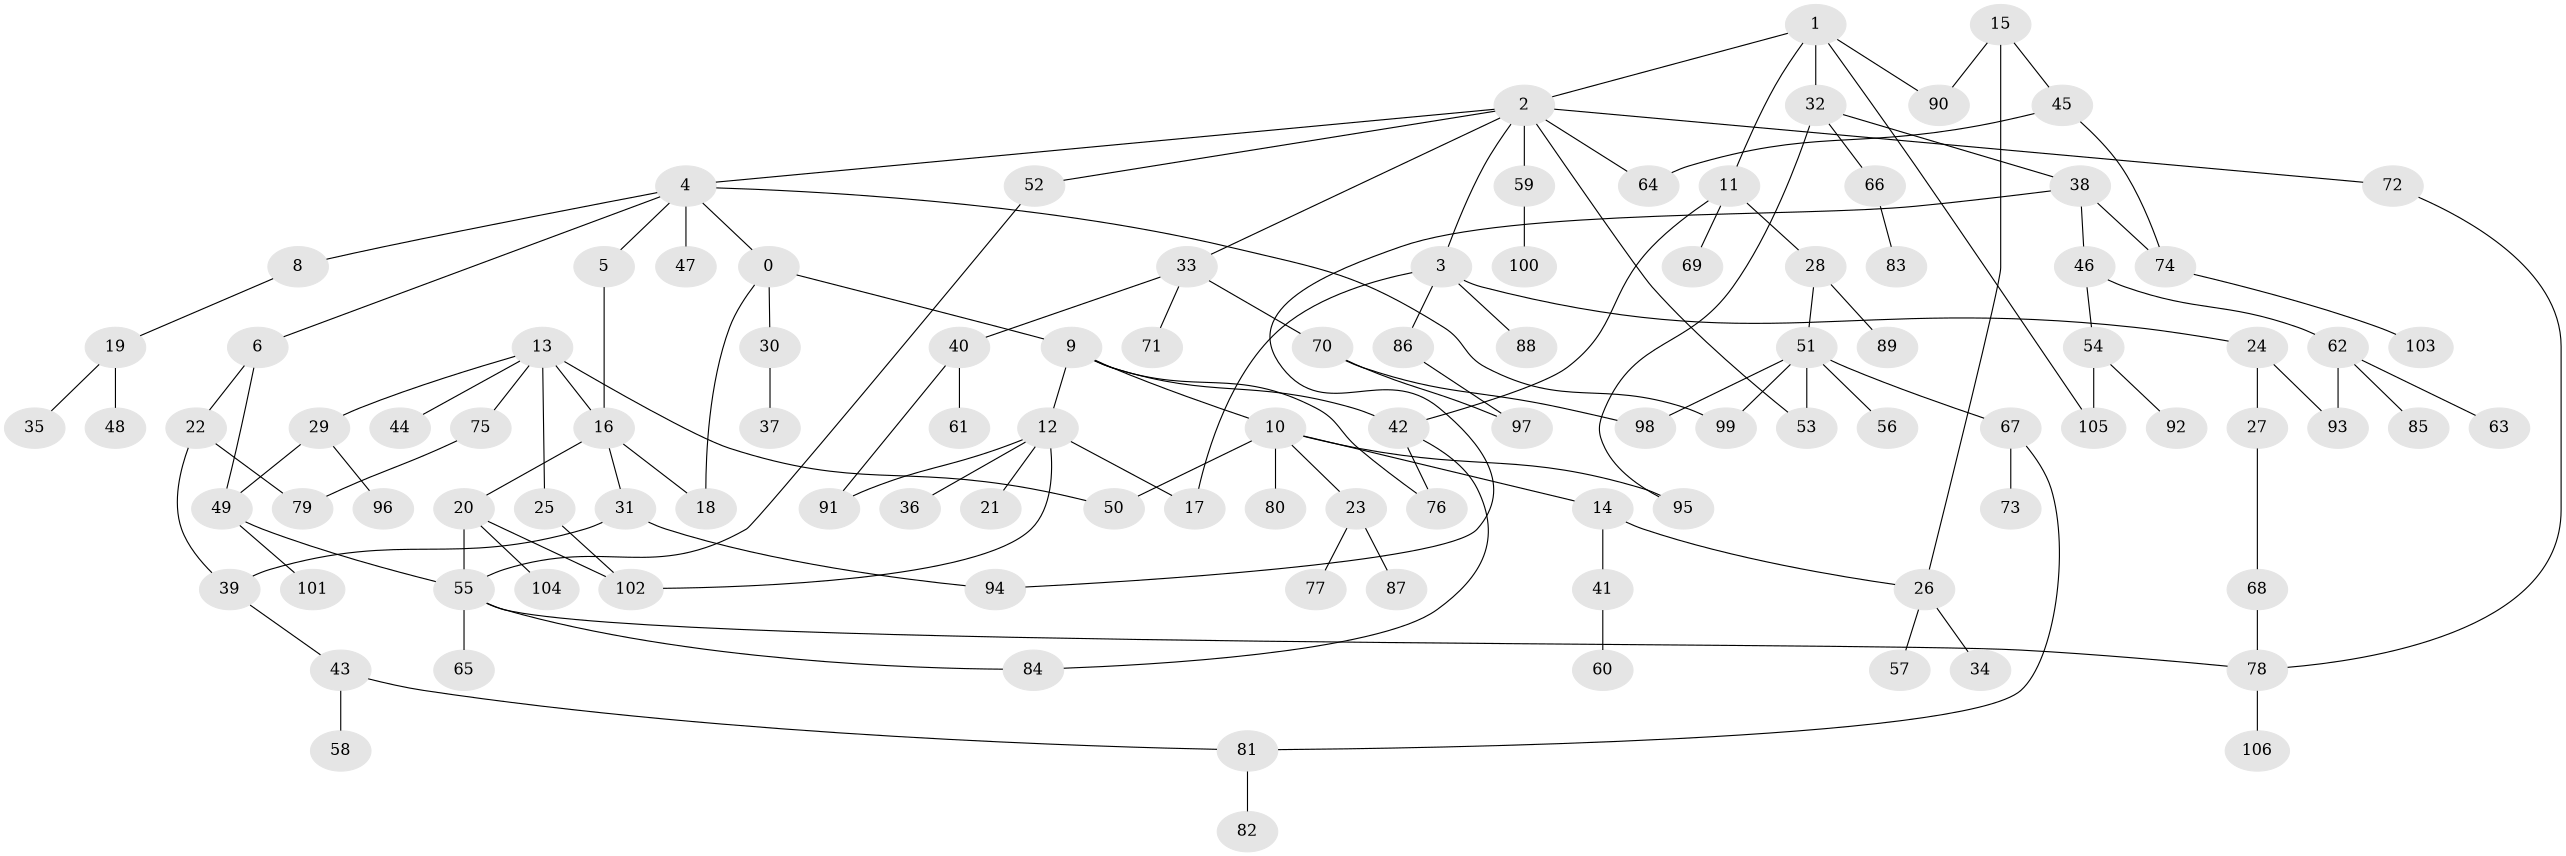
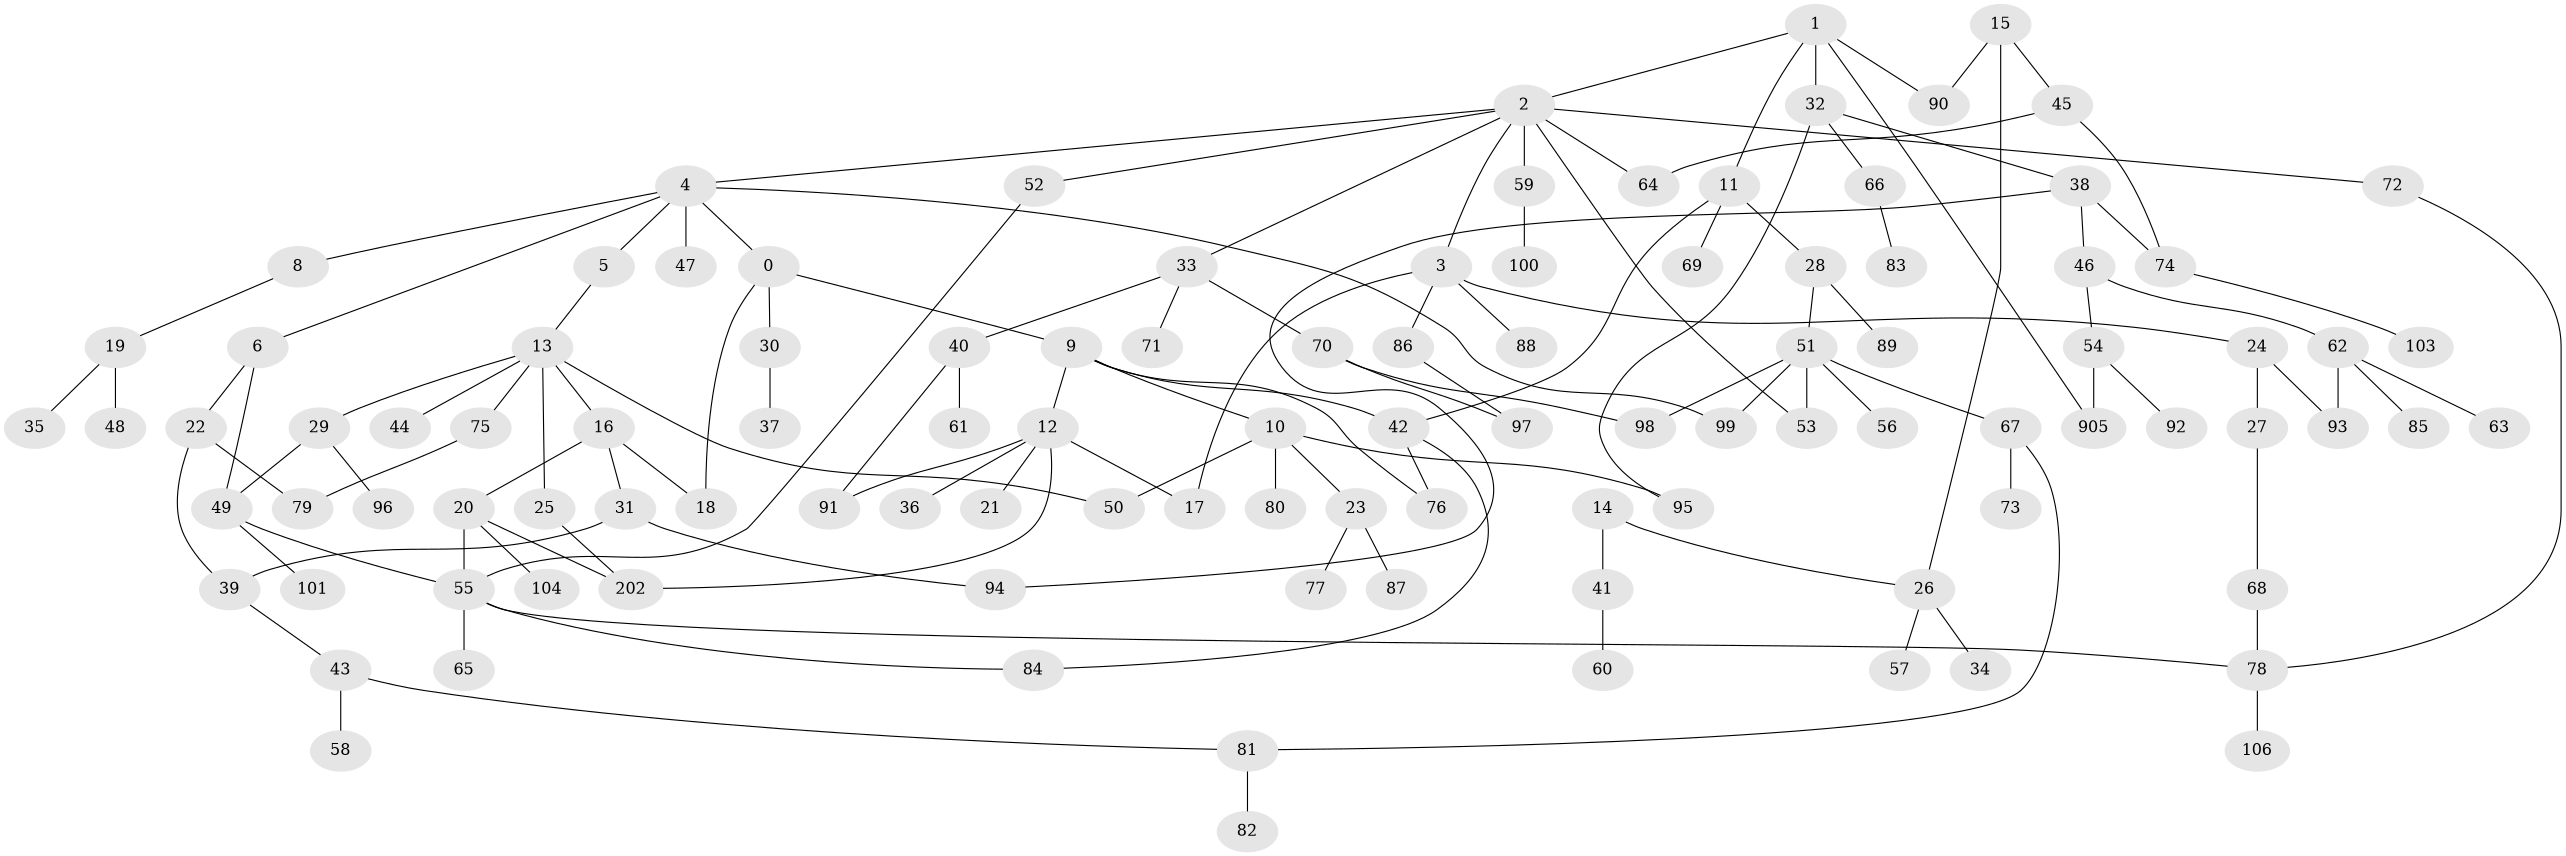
edge "5" -- "16": now "5" -- "13"
node "105": label "105" -> "905"
edge "10" -- "14": removed
node "102": label "102" -> "202"
